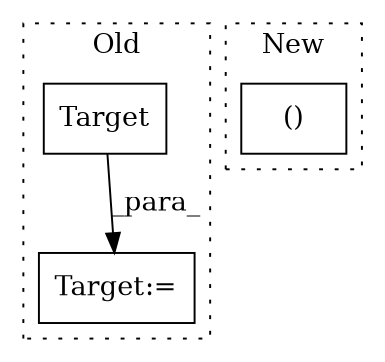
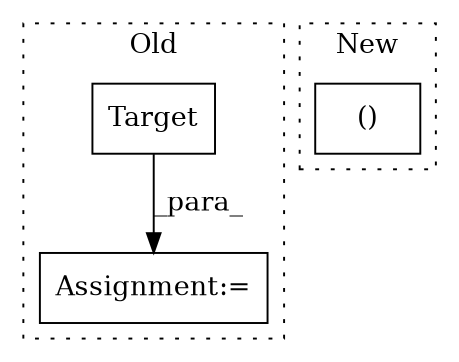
node "Target:=": label "Target:=" -> "Assignment:="
